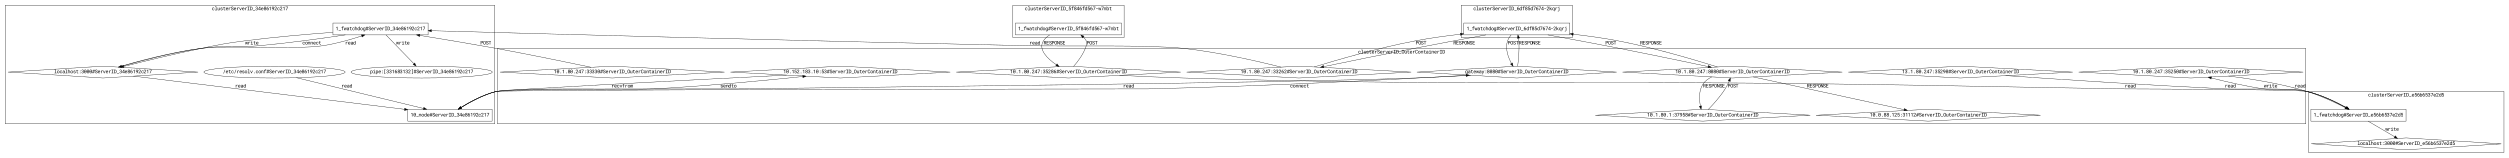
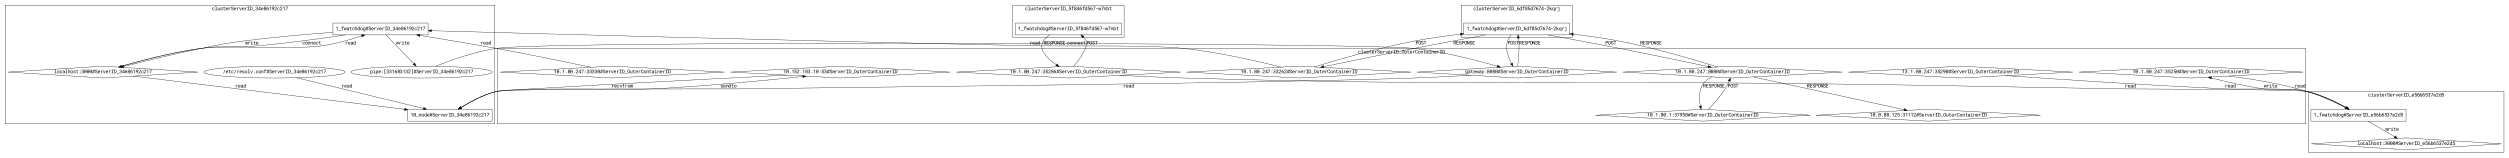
edge "10.1.80.247:33330#ServerID_OuterContainerID" -> "1_fwatchdog#ServerID_34e86192c217": label "POST" -> "read"
edge "10_node#ServerID_34e86192c217" -> "gateway:8080#ServerID_OuterContainerID": now "pipe:[331683132]#ServerID_34e86192c217" -> "gateway:8080#ServerID_OuterContainerID"
